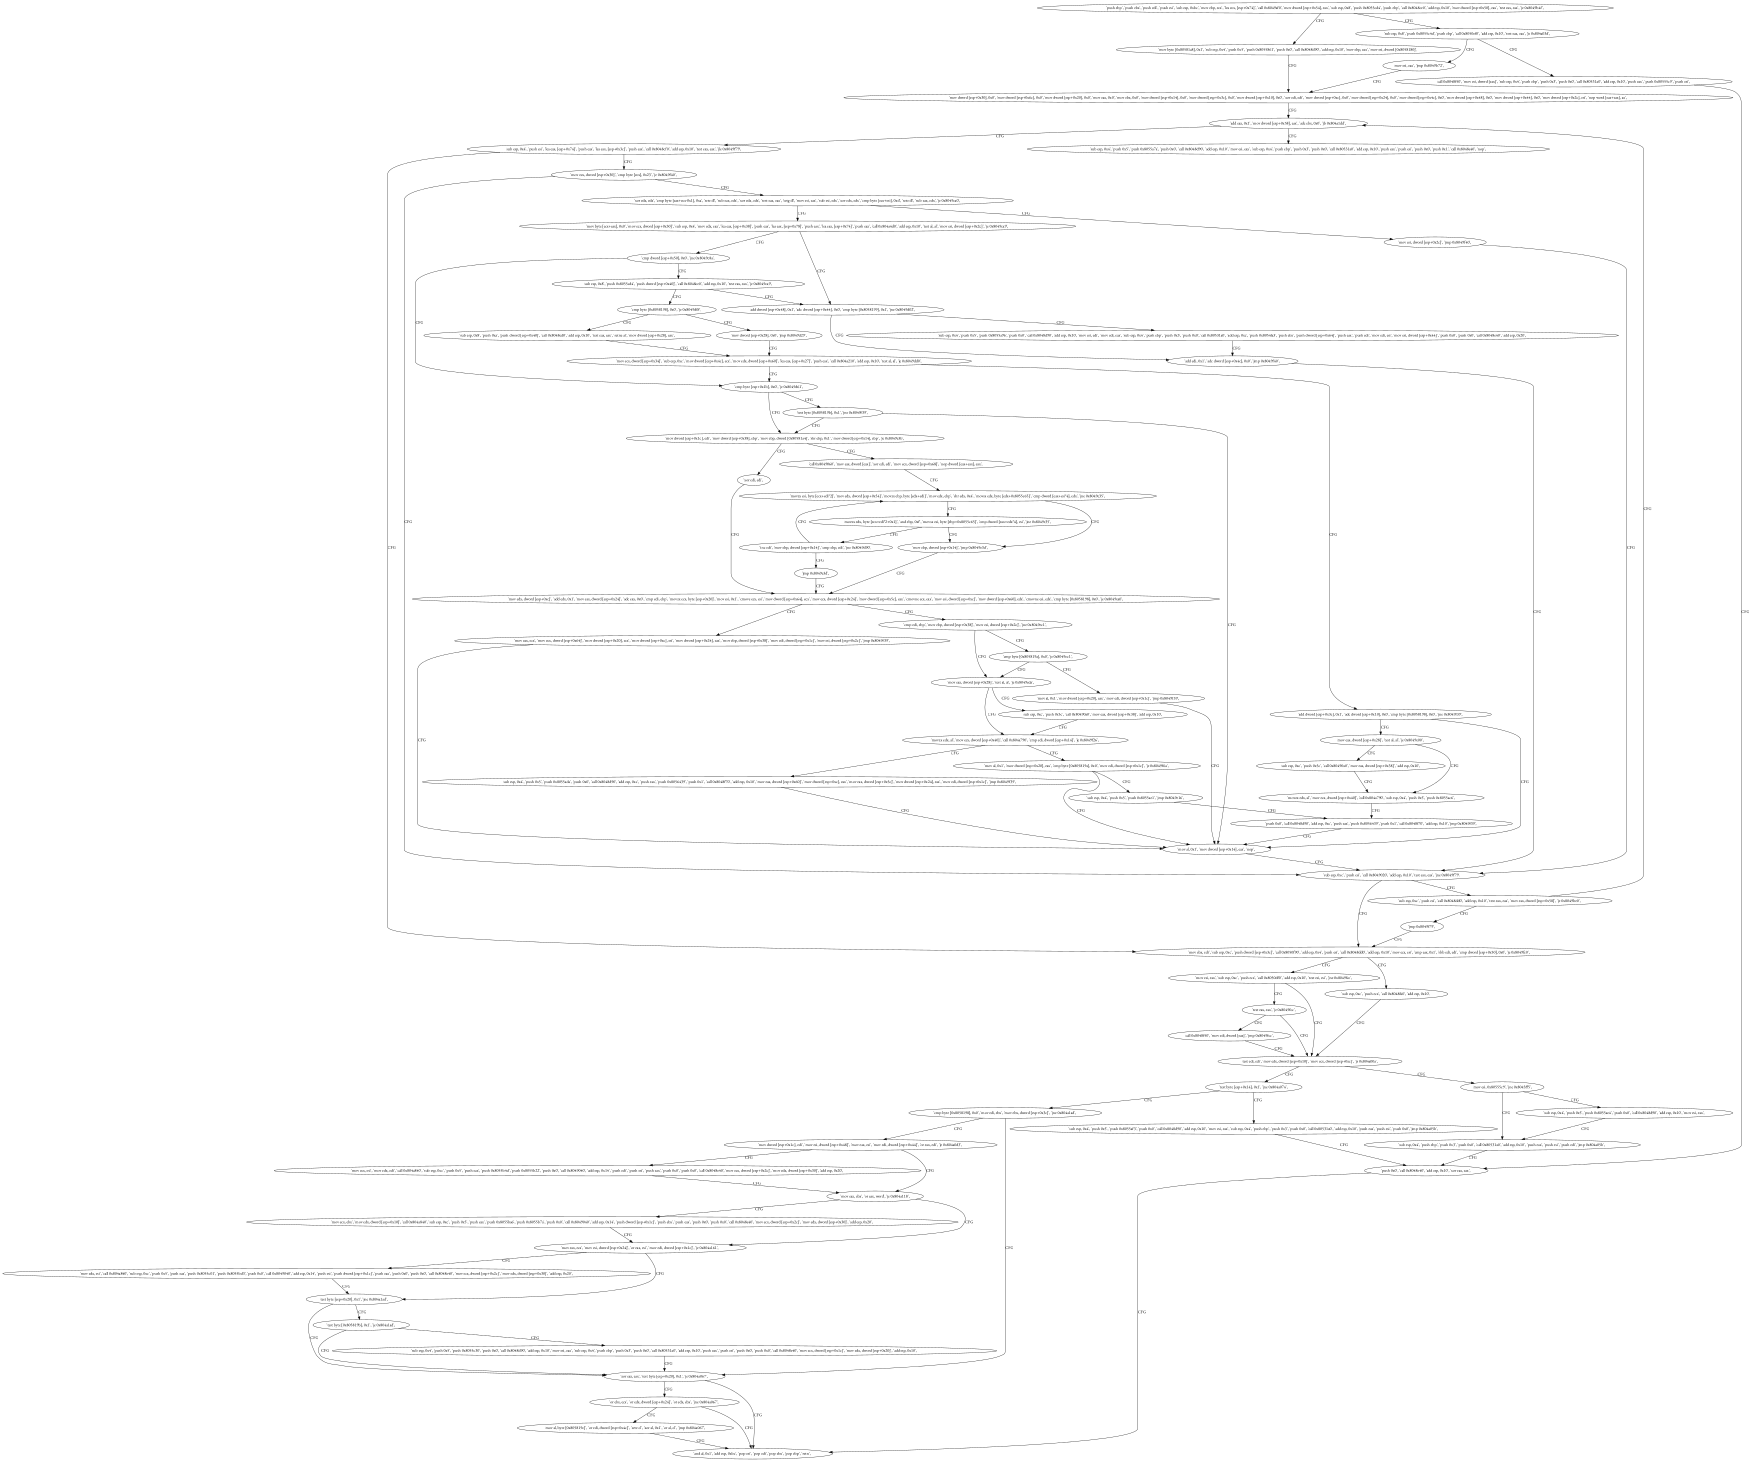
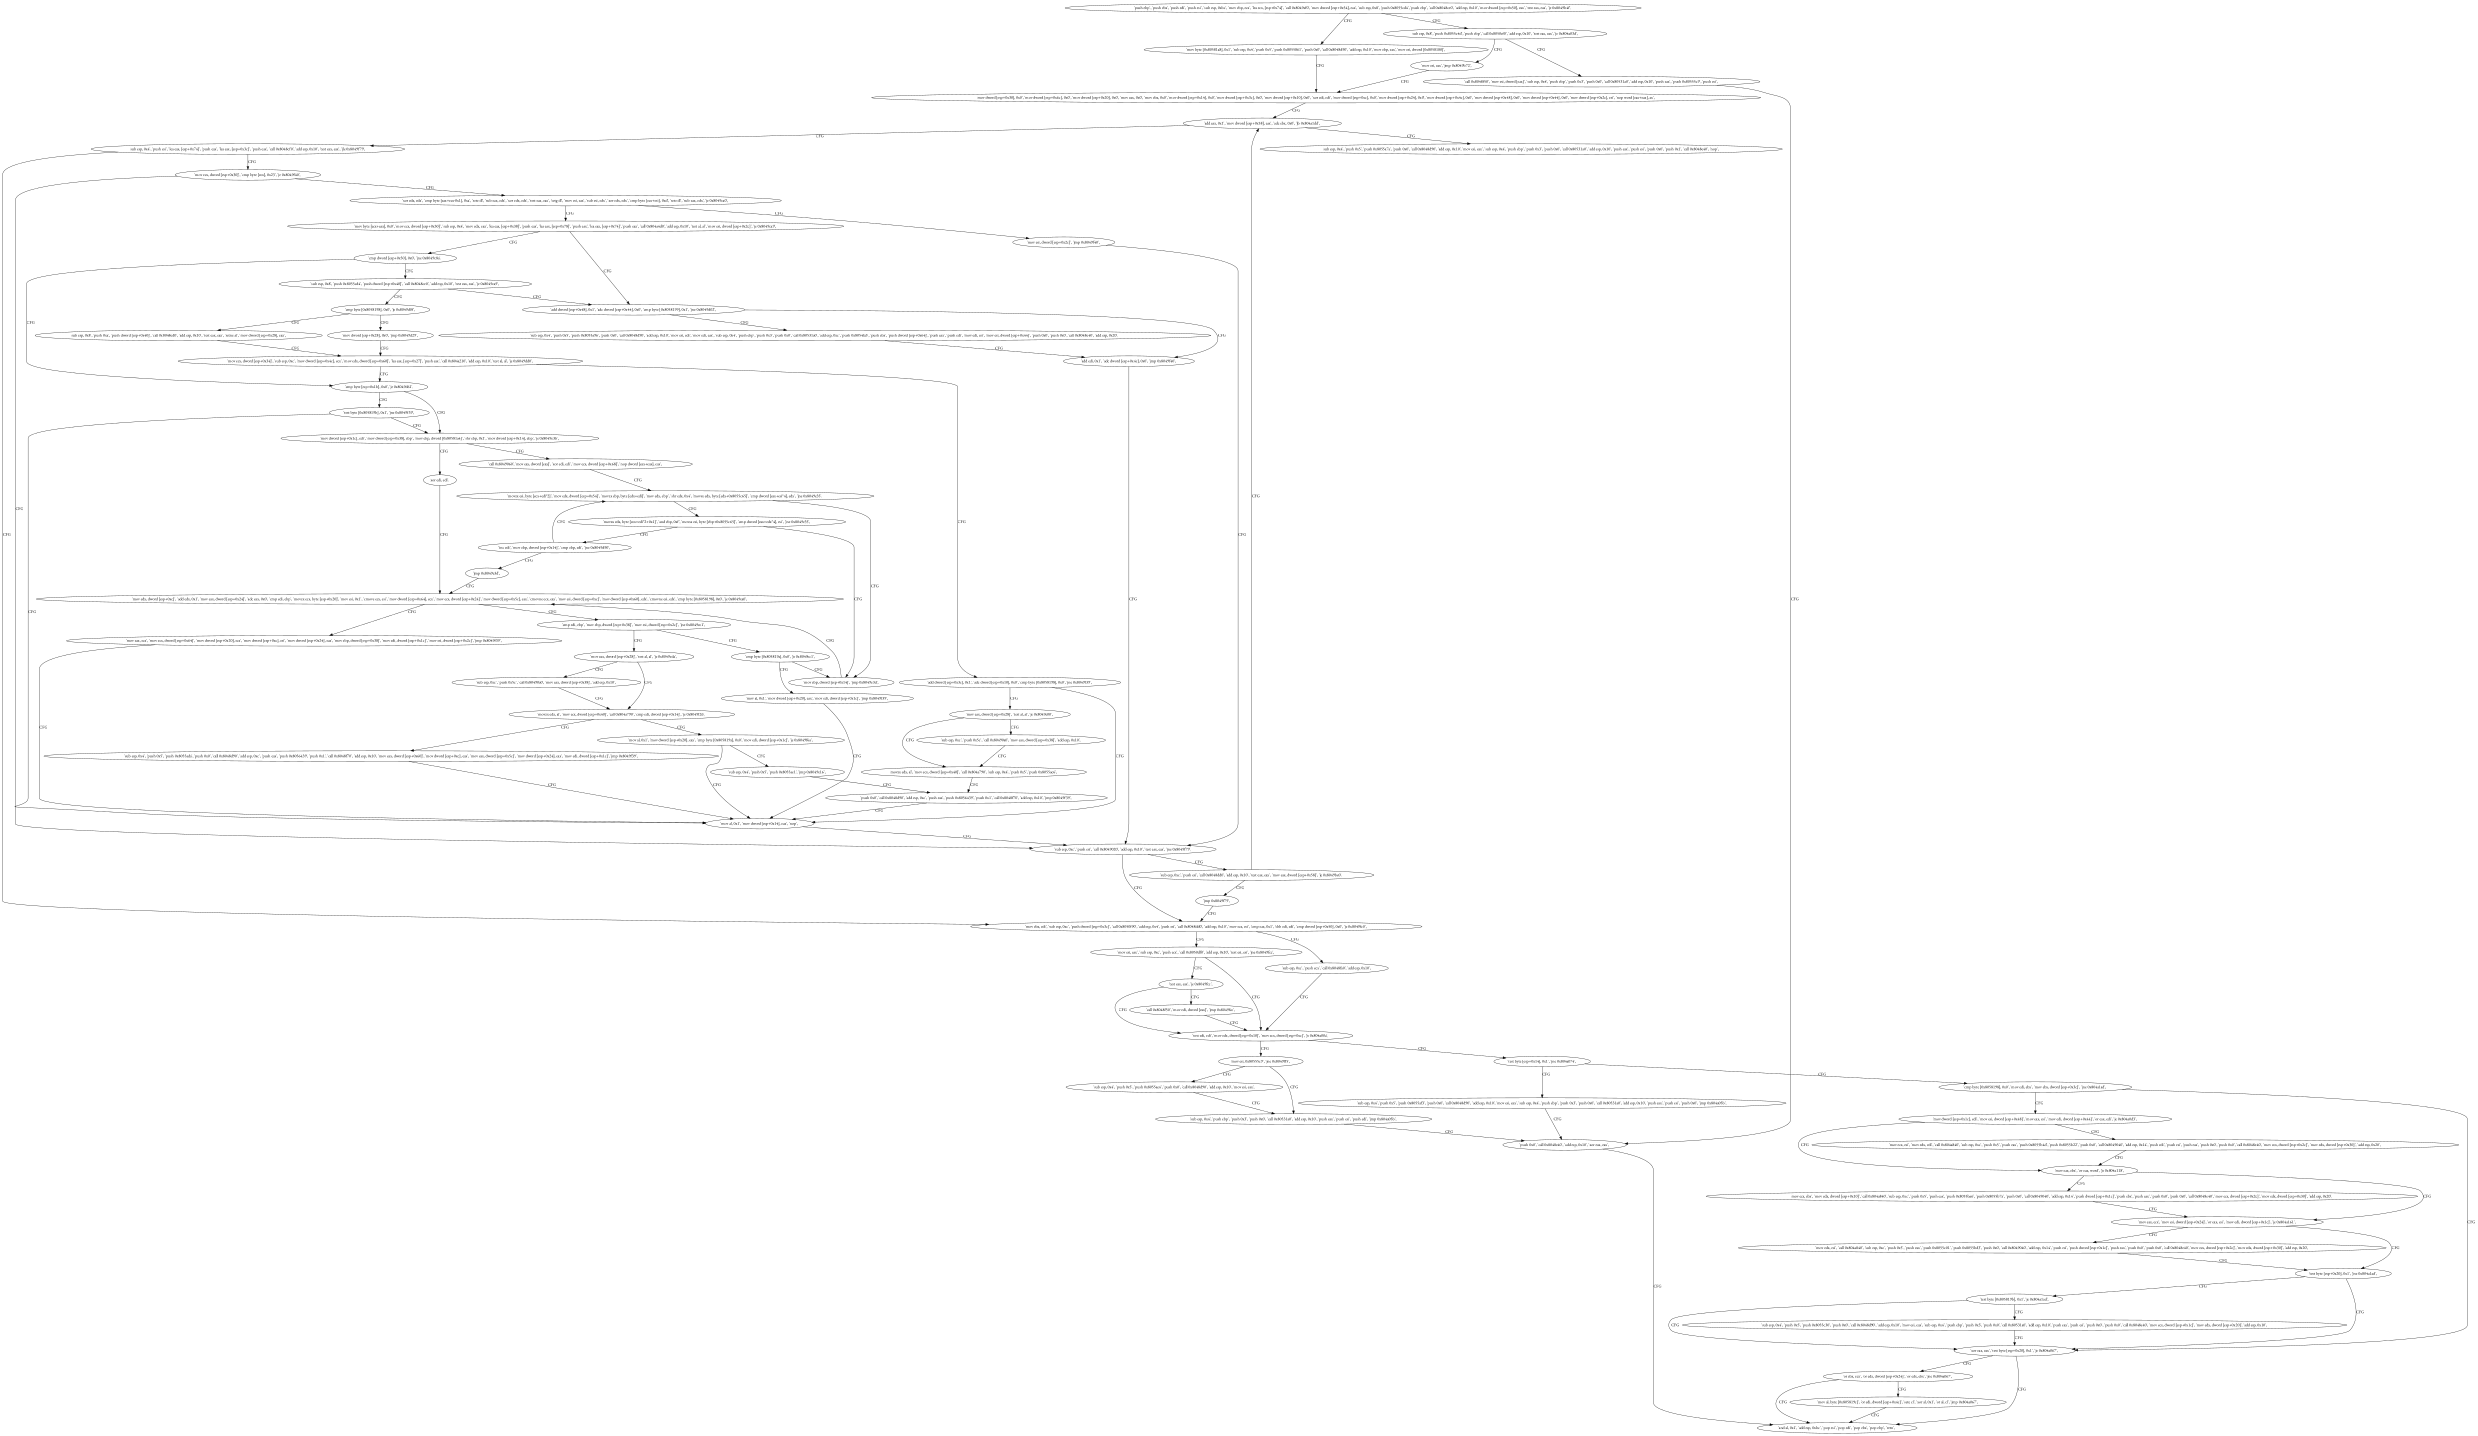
edge "'cmp byte [0x805819a], 0x0', 'je 0x8049ec1'," -> "'mov eax, dword [esp+0x28]', 'test al, al', 'je 0x8049eda',": now "'cmp byte [0x805819a], 0x0', 'je 0x8049ec1'," -> "'mov ebp, dword [esp+0x14]', 'jmp 0x8049e3d',"
node "'mov esi, 0x80555c9', 'jne 0x8045ff5',": label "'mov esi, 0x80555c9', 'jne 0x8045ff5'," -> "'mov esi, 0x80555c9', 'jne 0x8049ff5',"
